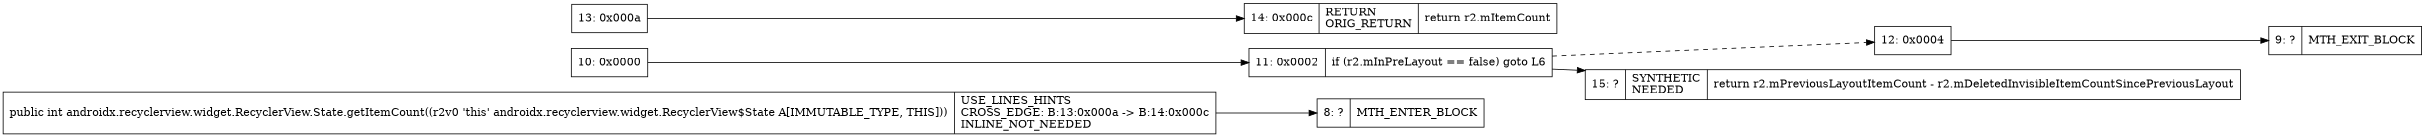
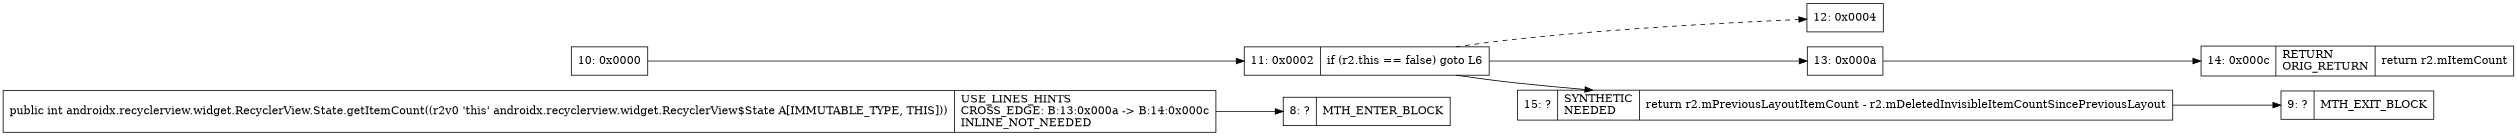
edge "12: 0x0004" -> "9: ?": now "15: ?" -> "9: ?"
edge "11: 0x0002" -> "13: 0x000a": added
node "11: 0x0002": text "if (r2.mInPreLayout == false) goto L6" -> "if (r2.this == false) goto L6"
